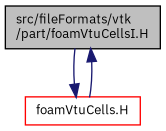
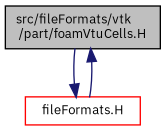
node "src/fileFormats/vtk /part/foamVtuCellsI.H": label "src/fileFormats/vtk /part/foamVtuCellsI.H" -> "src/fileFormats/vtk /part/foamVtuCells.H"
node "foamVtuCells.H": label "foamVtuCells.H" -> "fileFormats.H"
